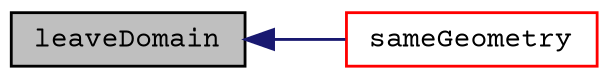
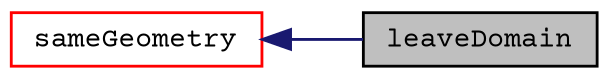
edge "sameGeometry" -> "leaveDomain": reversed
